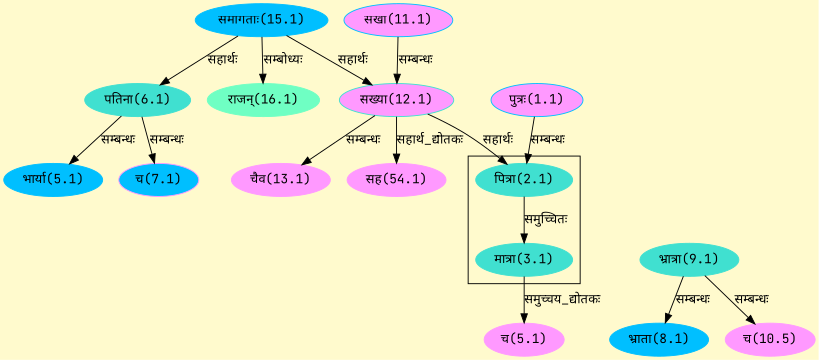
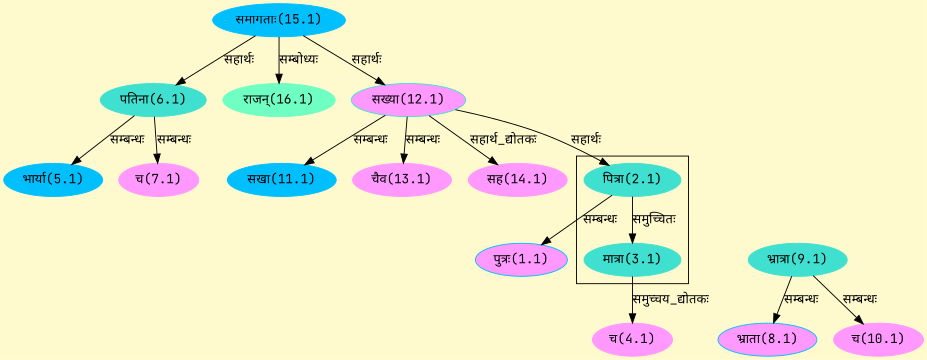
node "सखा(11.1)": fillcolor #ff99ff -> #00bfff
edge "सखा(11.1)" -> "सख्या(12.1)": reversed
edge "पुत्रः(1.1)" -> "पित्रा(2.1)": reversed
node "च(7.1)": fillcolor #00bfff -> #ff99ff
node "सह(54.1)": label "सह(54.1)" -> "सह(14.1)"
node "च(5.1)": label "च(5.1)" -> "च(4.1)"
node "भ्राता(8.1)": fillcolor #00bfff -> #ff99ff
node "च(10.5)": label "च(10.5)" -> "च(10.1)"
